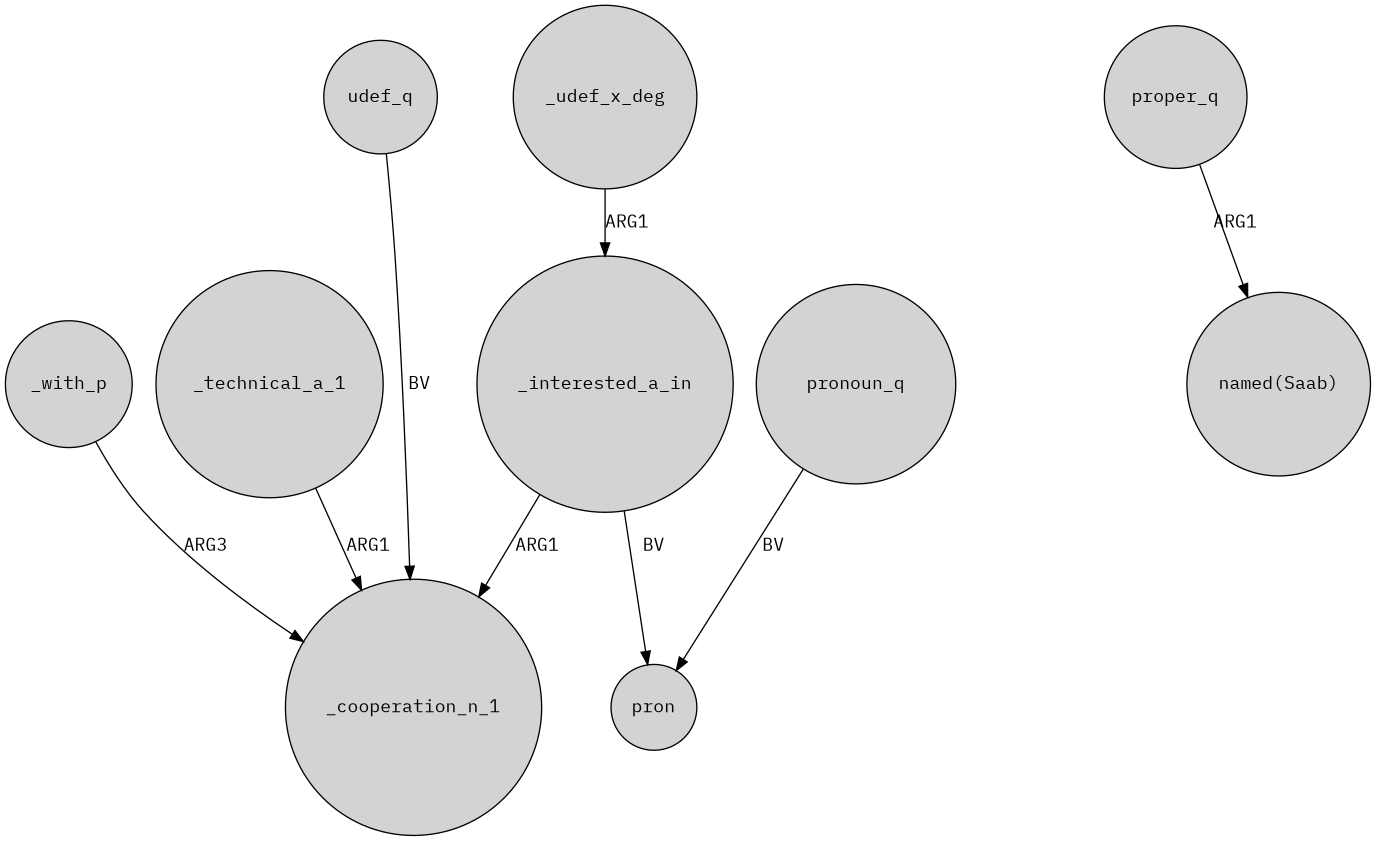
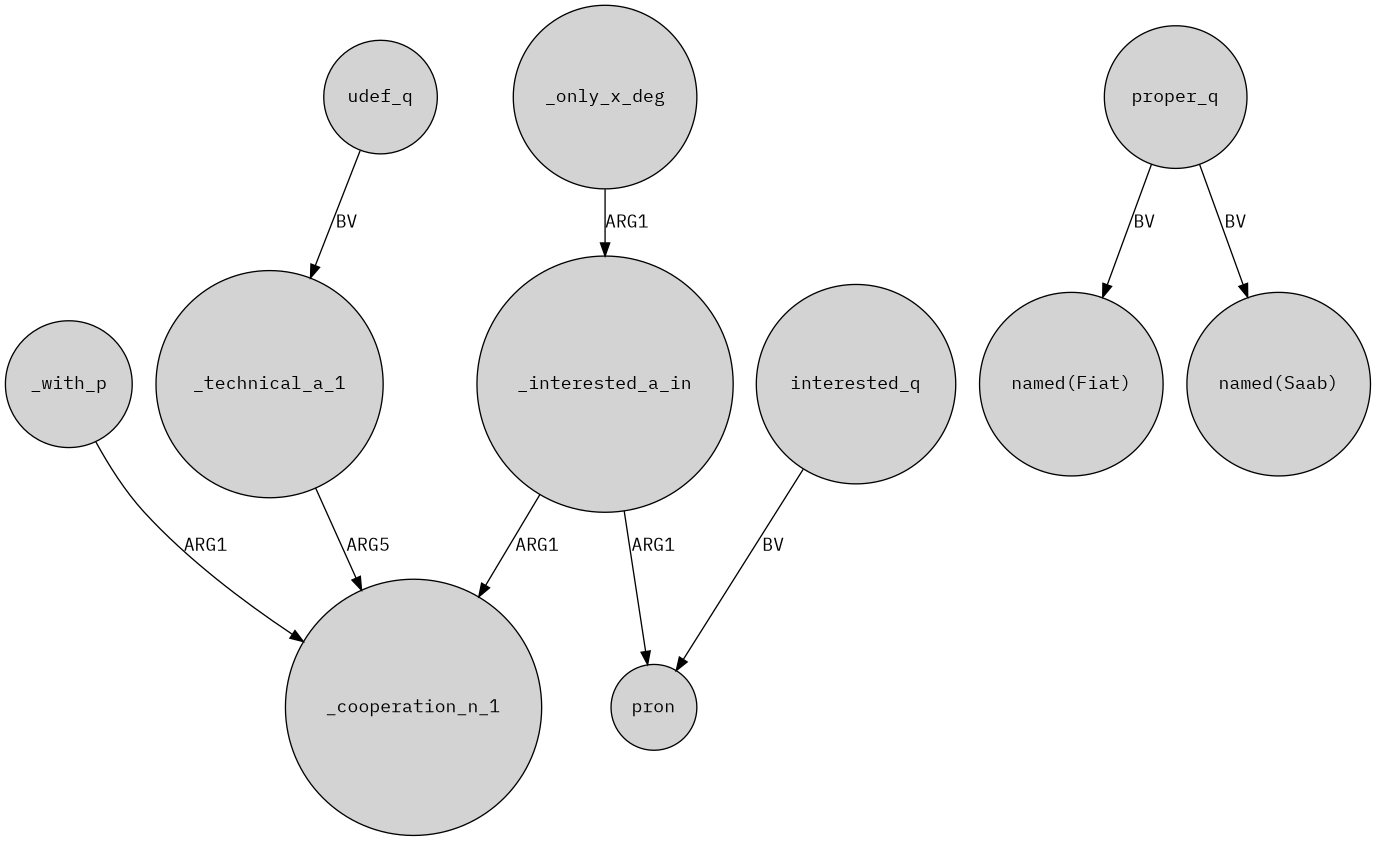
node "_udef_x_deg": label "_udef_x_deg" -> "_only_x_deg"
edge "proper_q" -> "named(Saab)": label "ARG1" -> "BV"
edge "udef_q" -> "_cooperation_n_1": now "udef_q" -> "_technical_a_1"
node "pronoun_q": label "pronoun_q" -> "interested_q"
node "named(Fiat)": added
edge "_with_p" -> "_cooperation_n_1": label "ARG3" -> "ARG1"
edge "_technical_a_1" -> "_cooperation_n_1": label "ARG1" -> "ARG5"
edge "_interested_a_in" -> "pron": label "BV" -> "ARG1"
